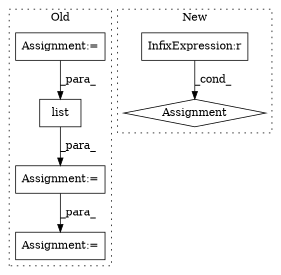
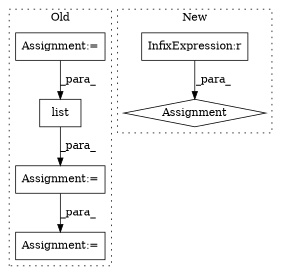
edge "InfixExpression:r" -> "Assignment": label "_cond_" -> "_para_"
